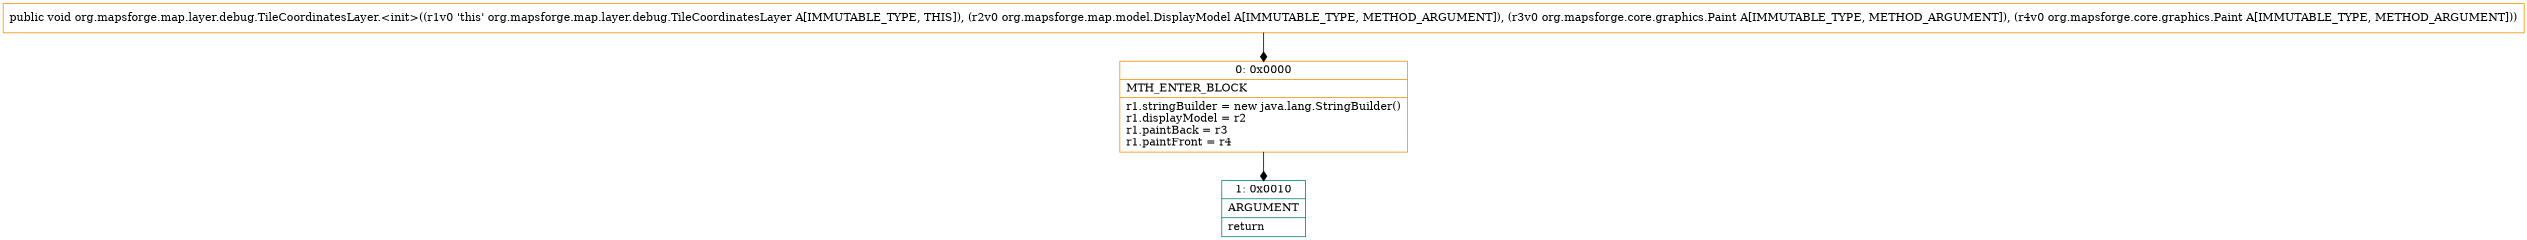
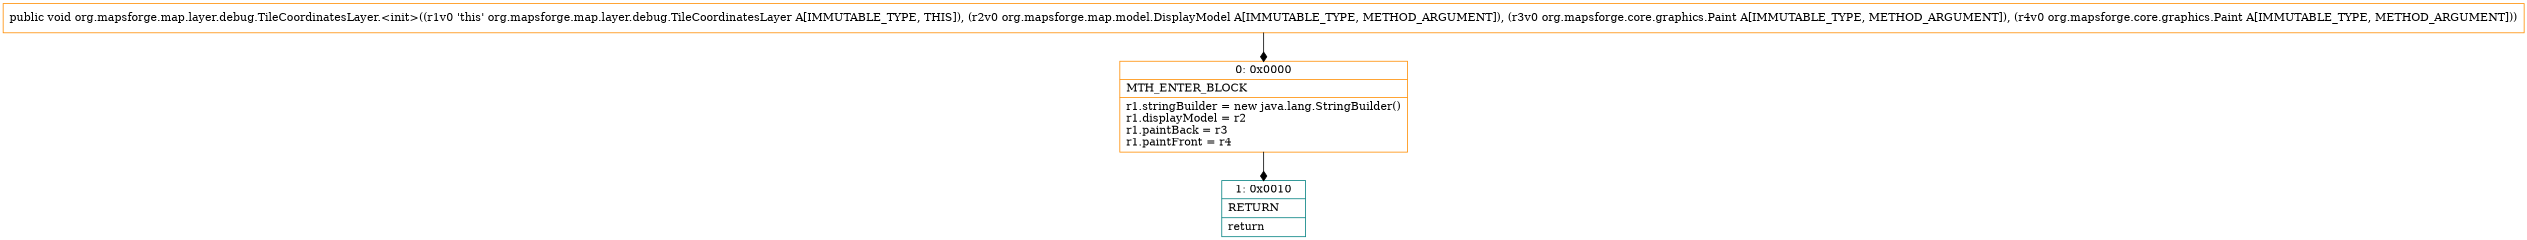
node "1: 0x0010": text "ARGUMENT" -> "RETURN"
